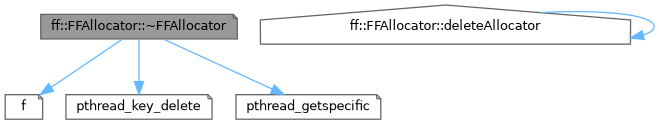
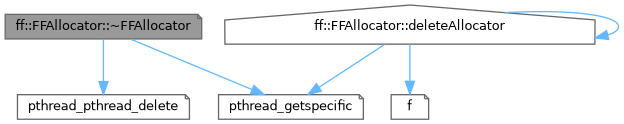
edge "ff::FFAllocator::~FFAllocator" -> "f": now "ff::FFAllocator::deleteAllocator" -> "f"
edge "ff::FFAllocator::deleteAllocator" -> "pthread_getspecific": added
node "pthread_key_delete": label "pthread_key_delete" -> "pthread_pthread_delete"
